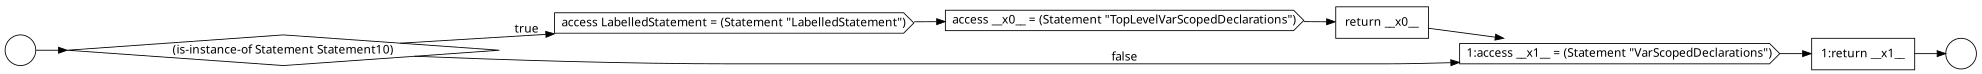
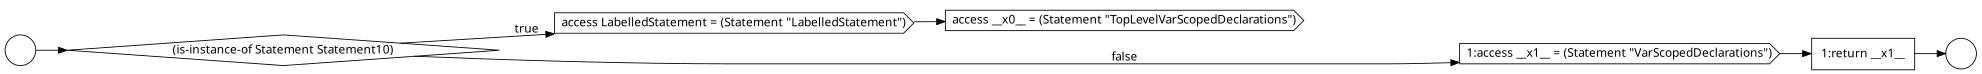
node "return __x0__": removed
